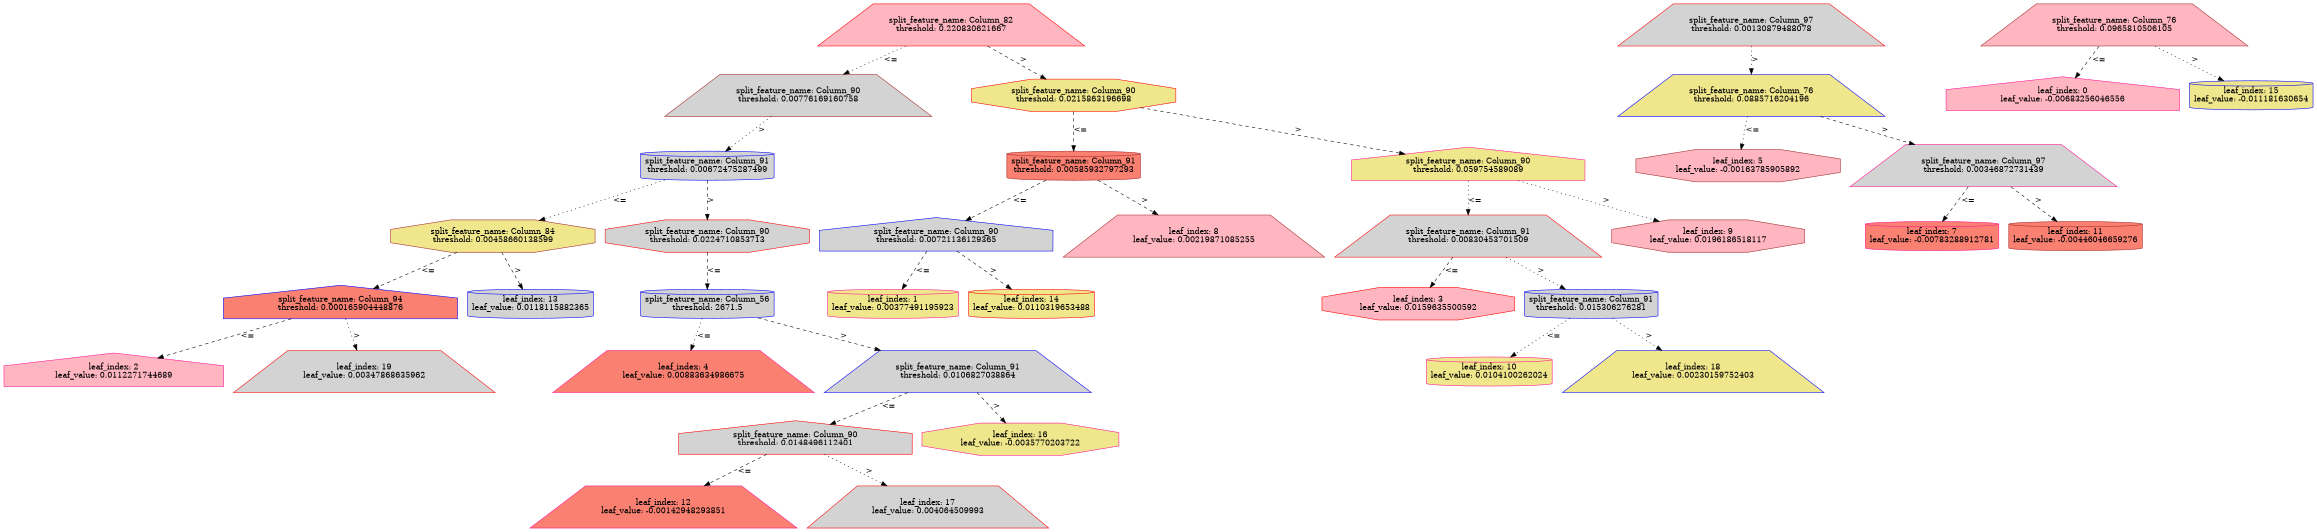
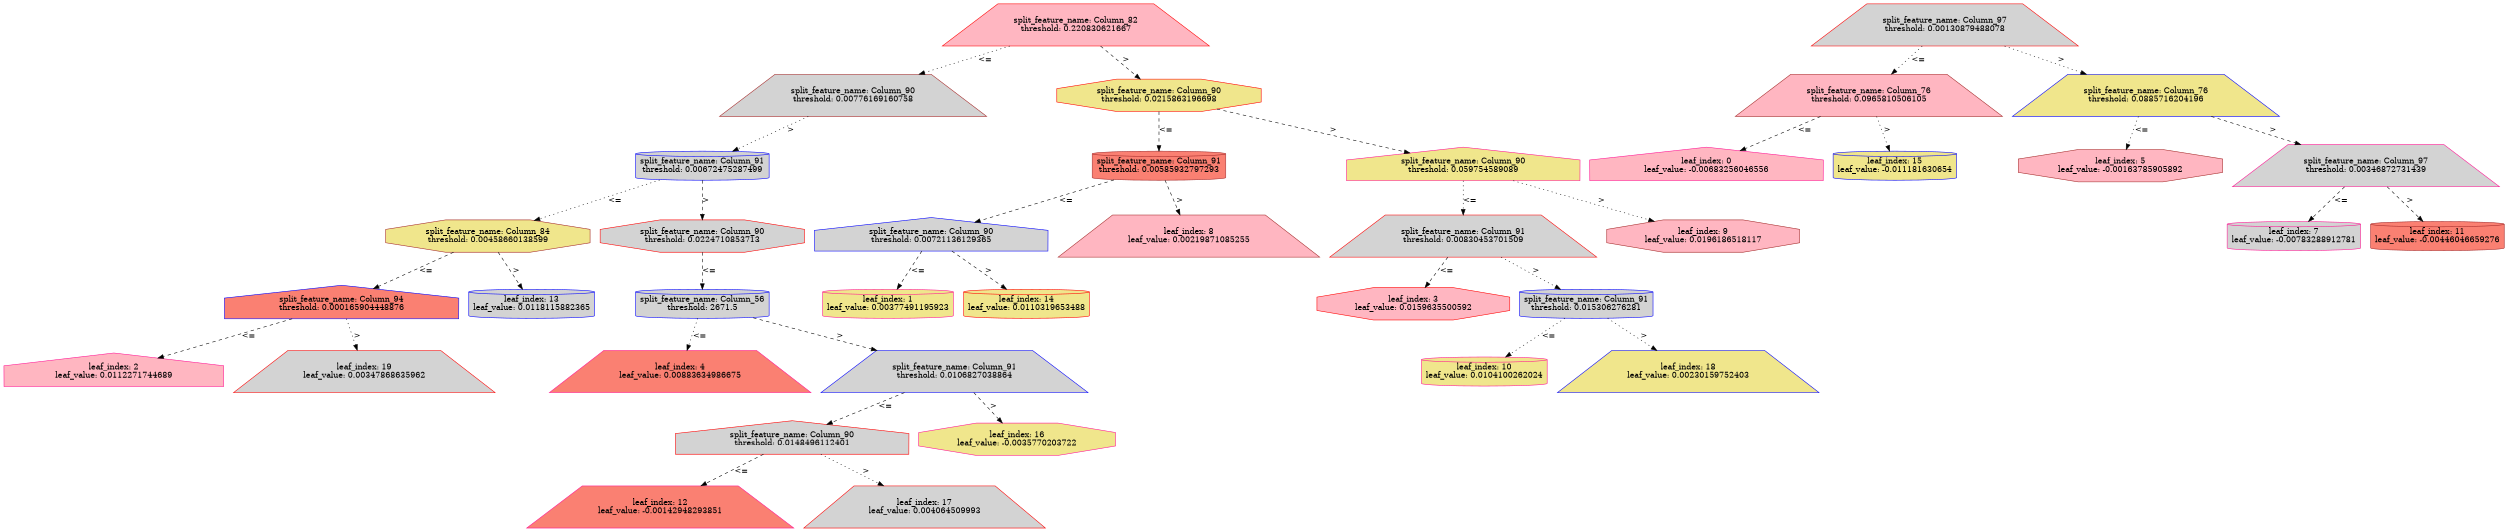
edge "split_feature_name: Column_97 threshold: 0.00130879488078" -> "split_feature_name: Column_76 threshold: 0.0965810506105": added, label "<="
node "leaf_index: 7 leaf_value: -0.00783288912781": fillcolor salmon -> lightgrey
